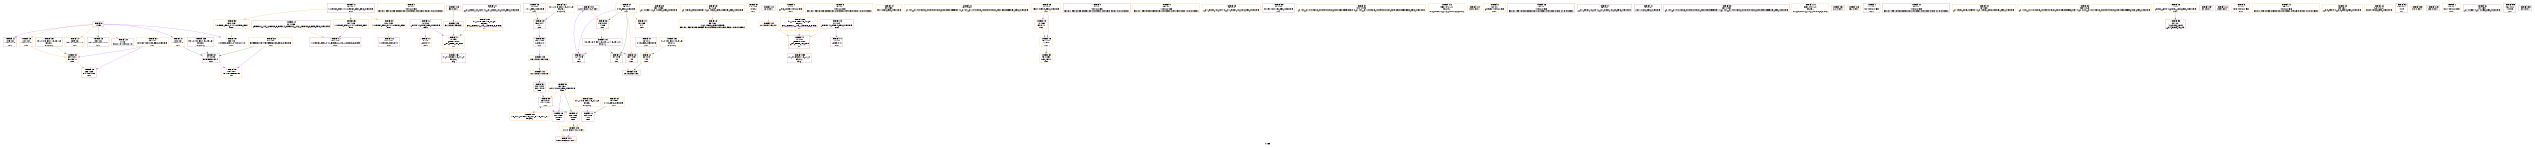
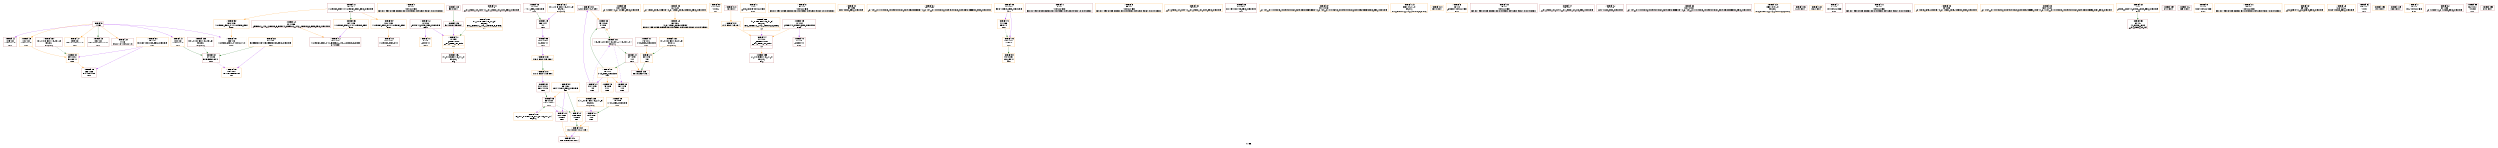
edge "NodeID: 27" -> "NodeID: 62": reversed
node "NodeID: 74": text "Glob" -> "ZNSirsERx"
edge "NodeID: 126" -> "NodeID: 64": reversed
